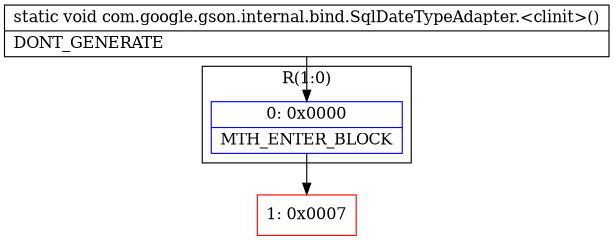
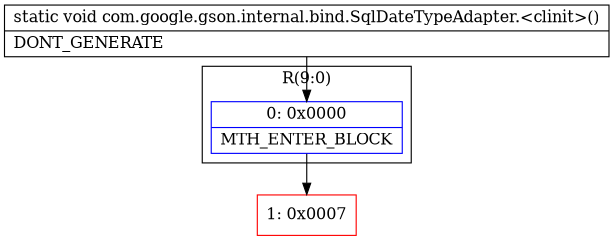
cluster "R(1:0)": label "R(1:0)" -> "R(9:0)"
